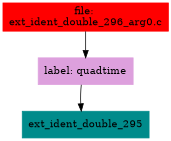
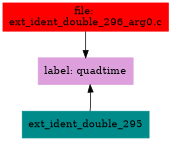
edge "label: quadtime" -> "ext_ident_double_295": reversed
